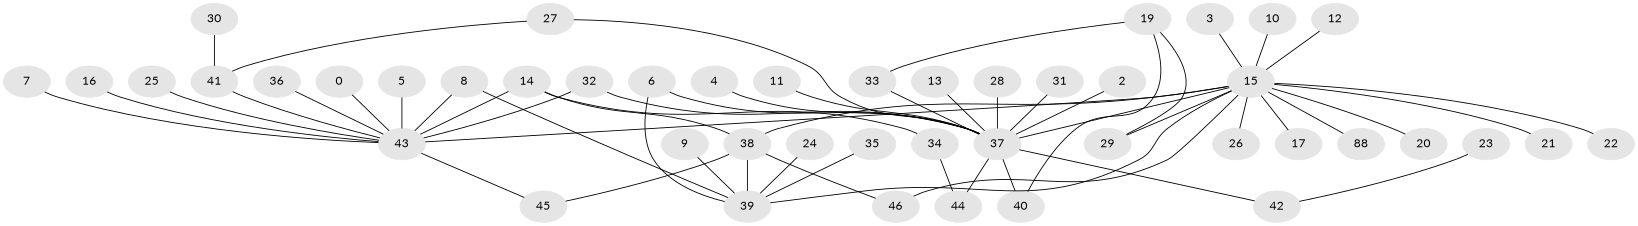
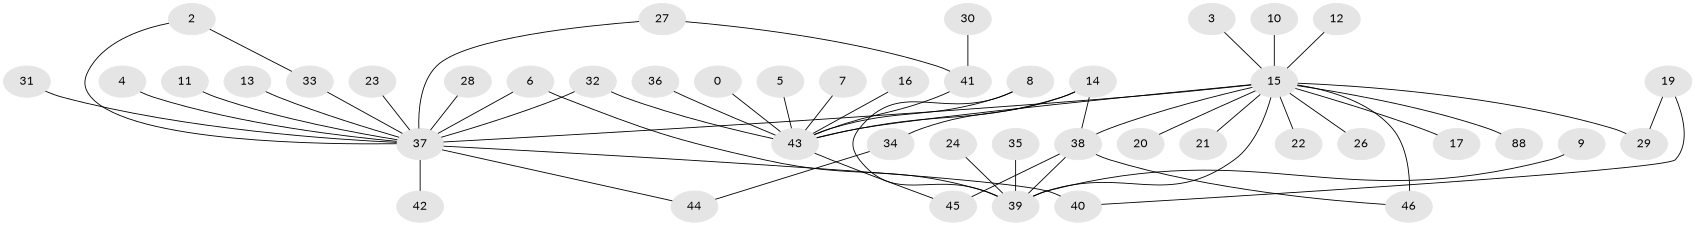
edge "19" -- "33": now "2" -- "33"
node "25": removed
edge "23" -- "42": now "23" -- "37"
